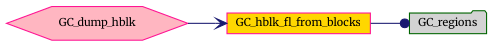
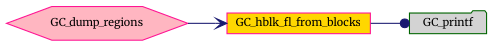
node "GC_dump_hblk": label "GC_dump_hblk" -> "GC_dump_regions"
node "GC_regions": label "GC_regions" -> "GC_printf"
